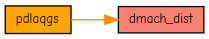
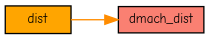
node "pdlaqgs": label "pdlaqgs" -> "dist"
